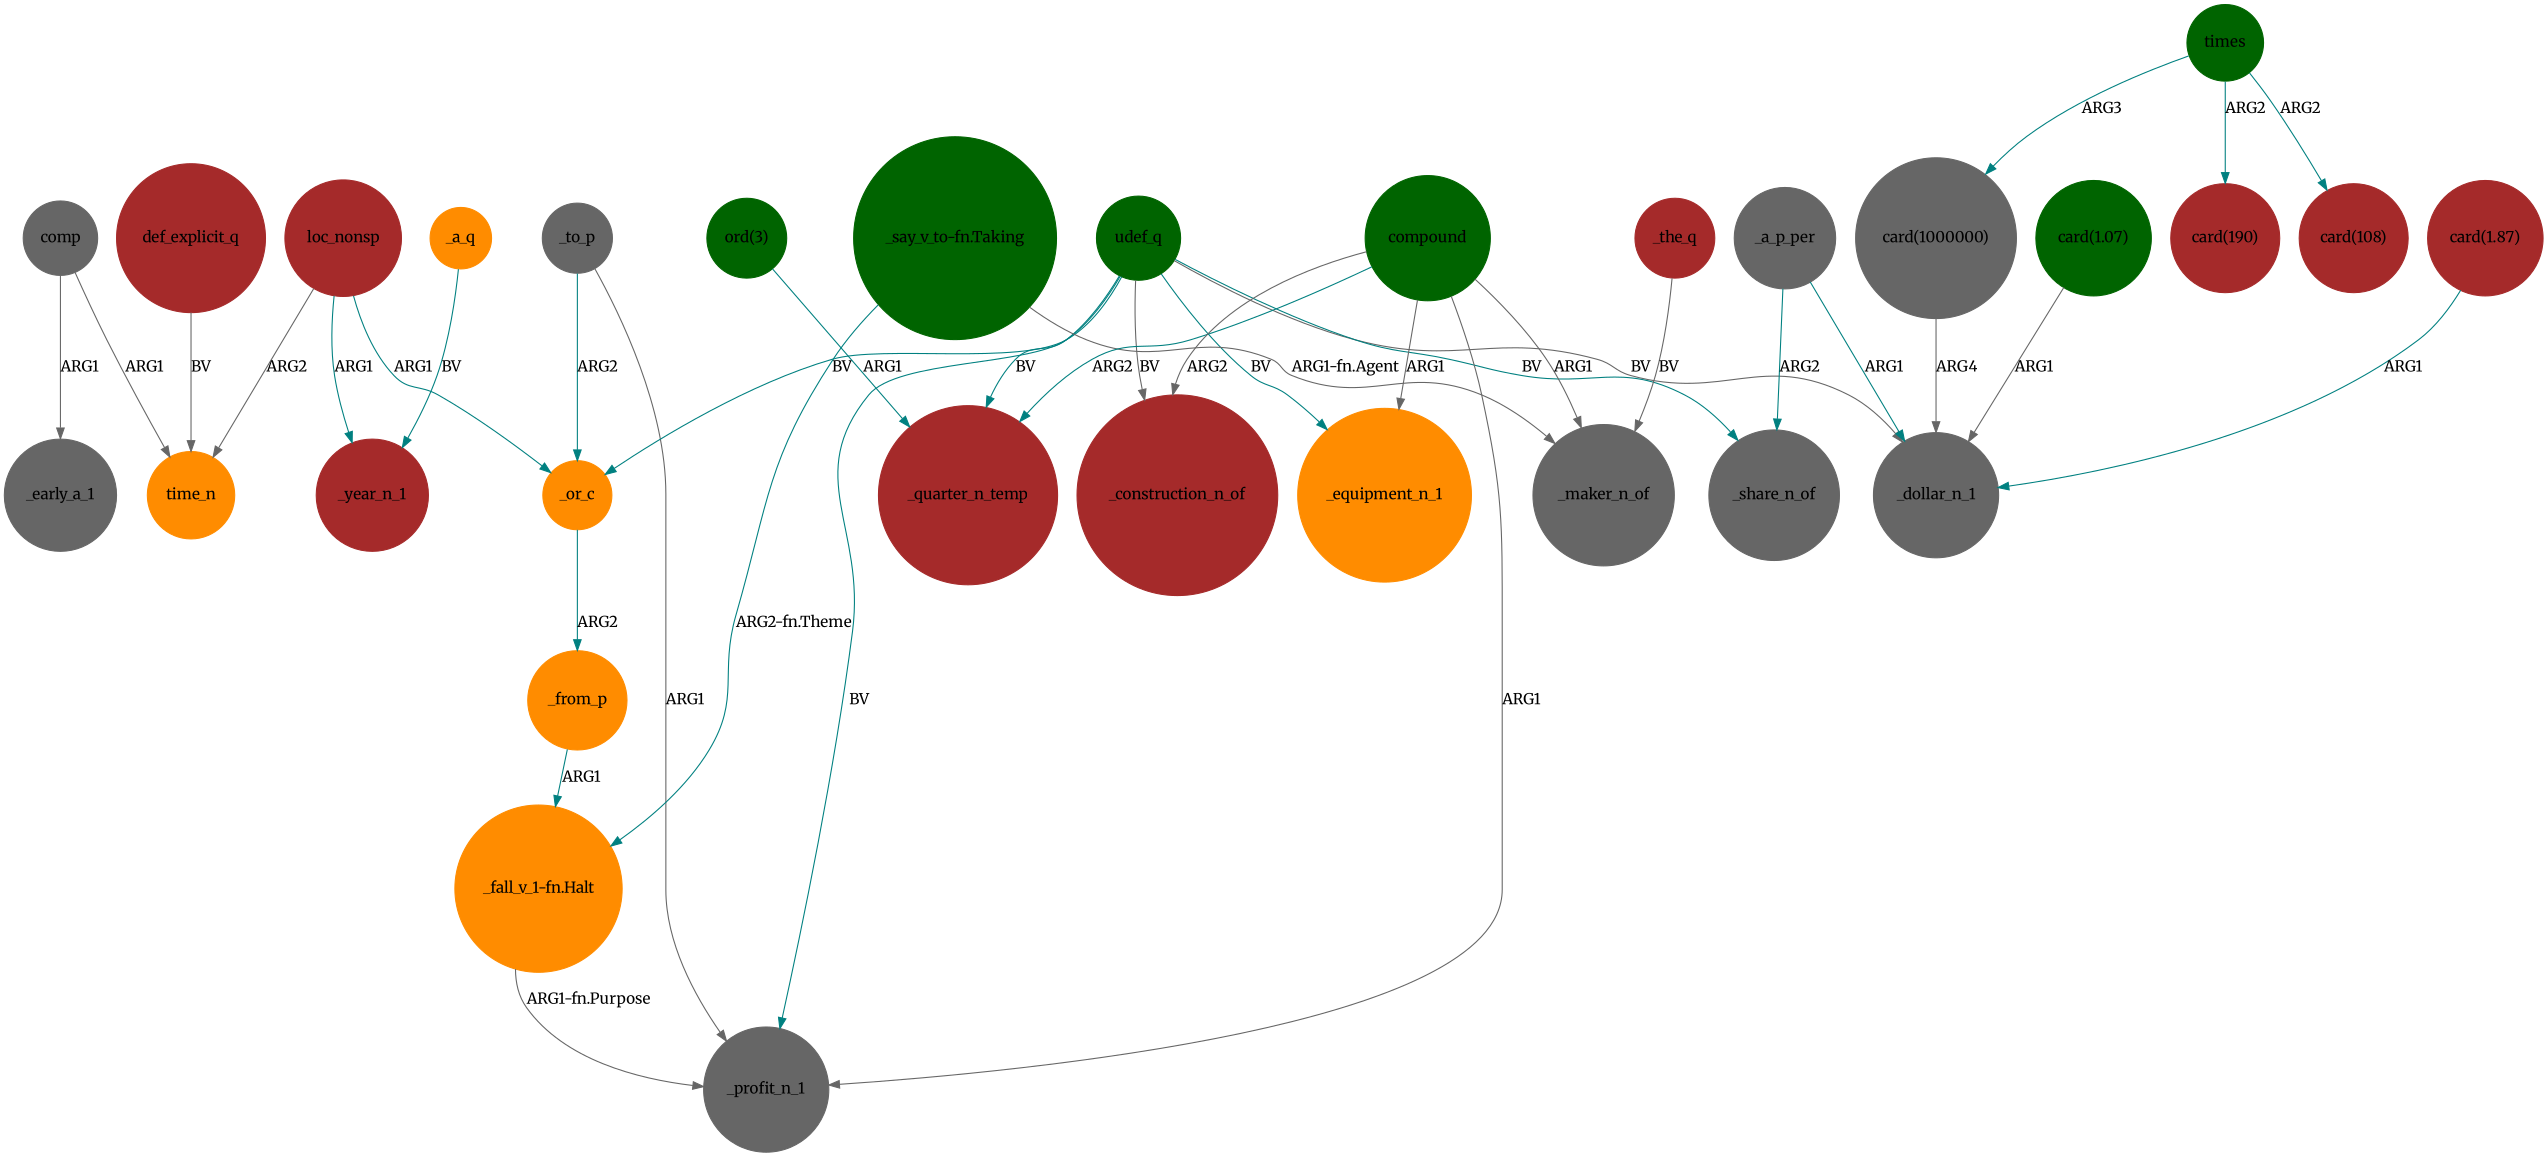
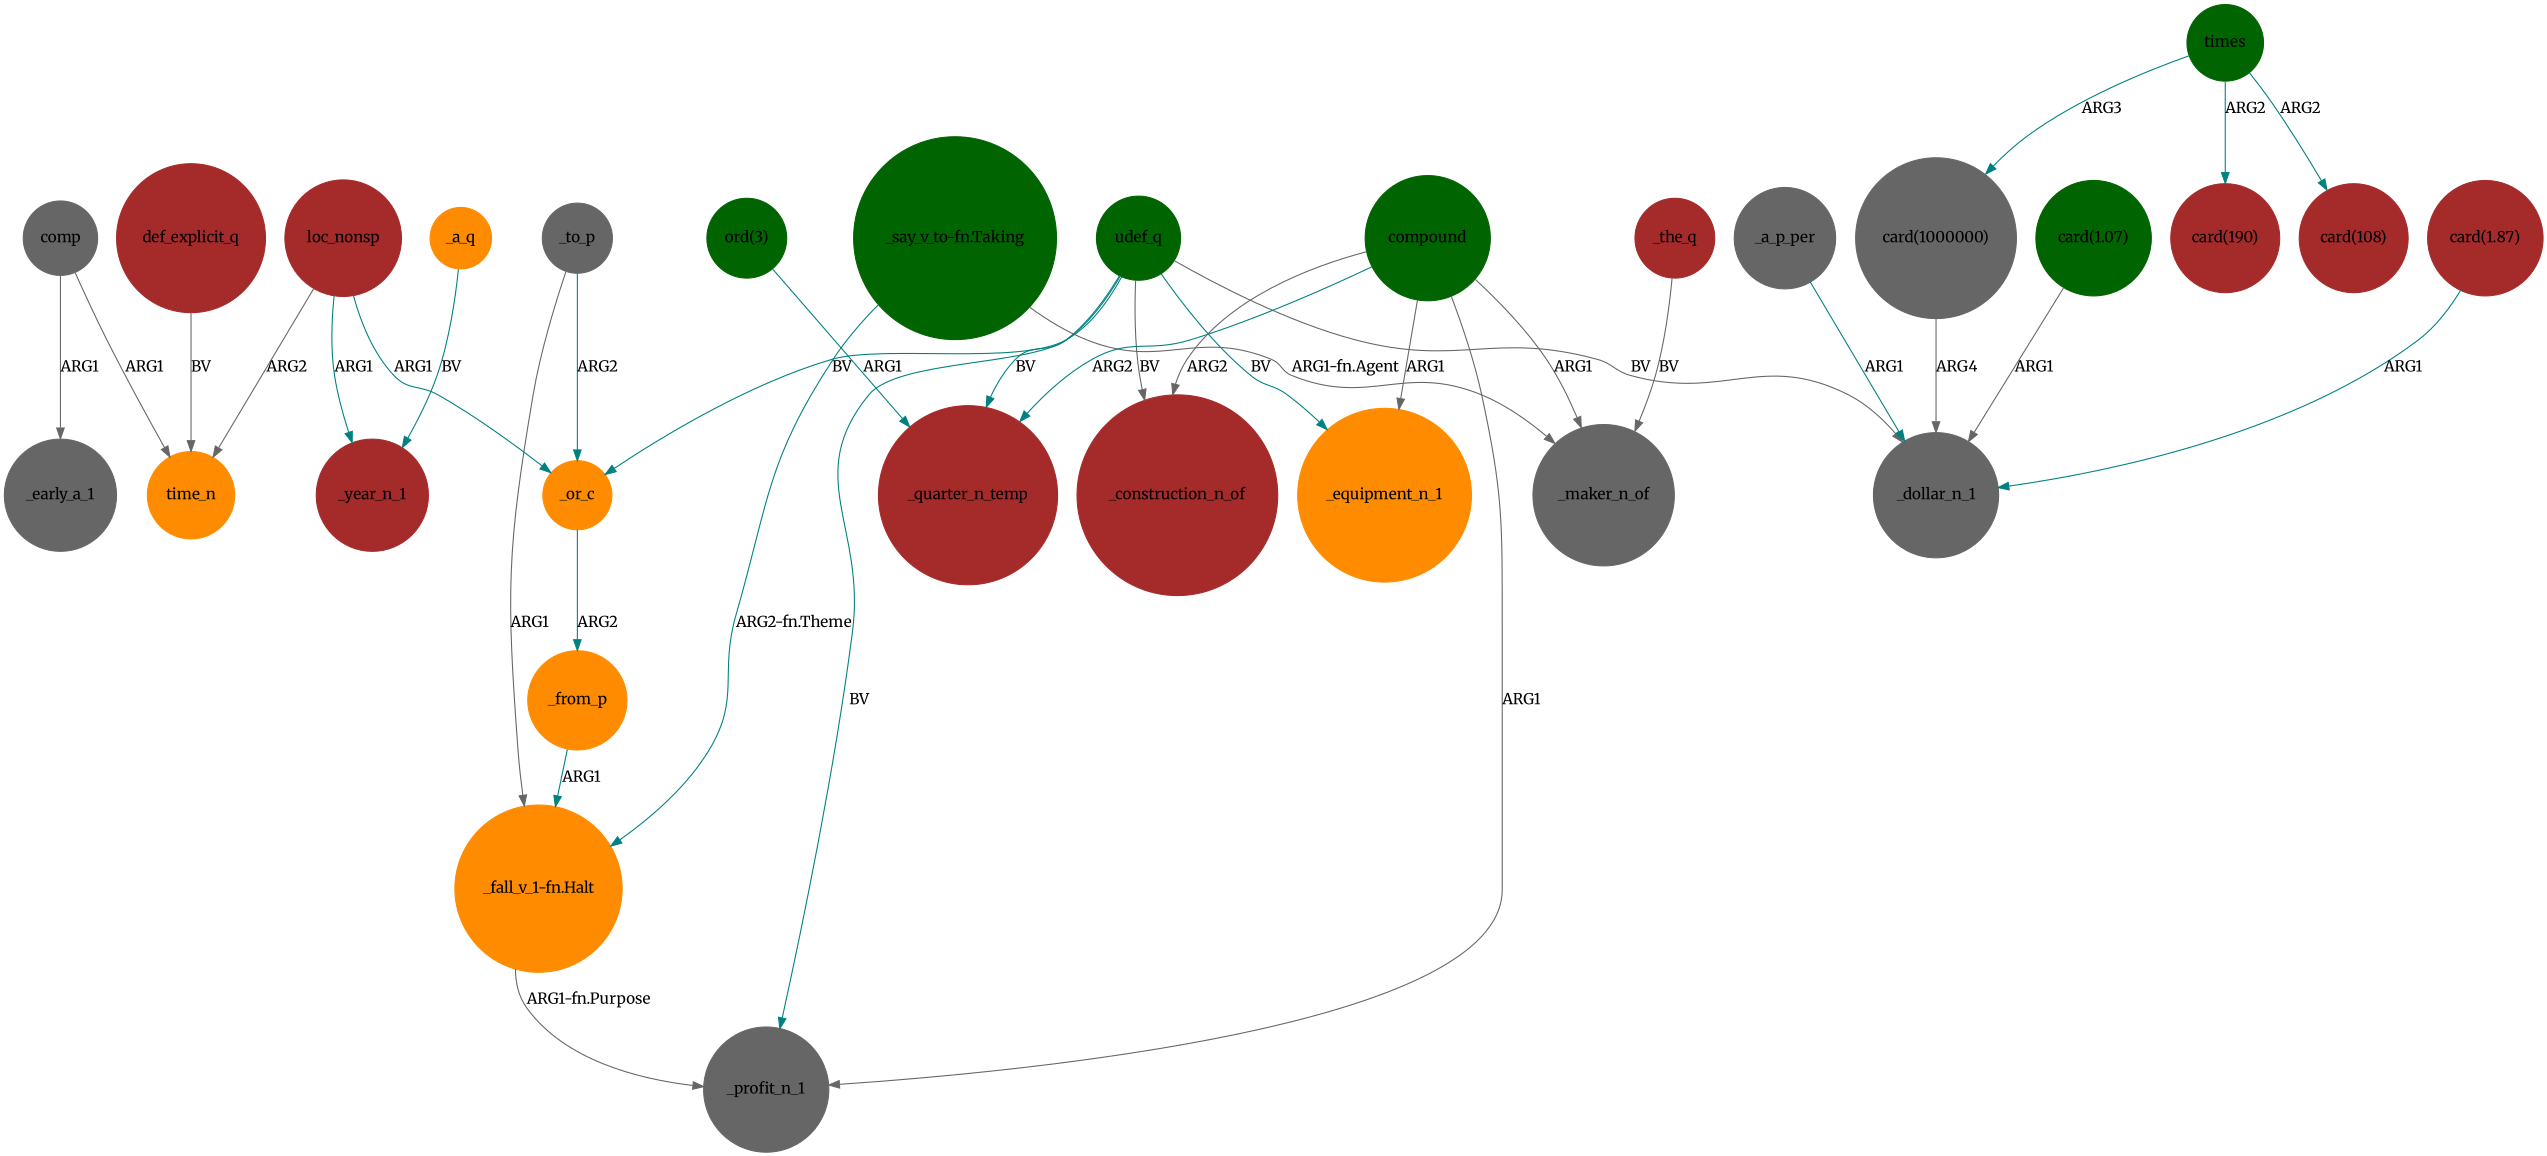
node "_share_n_of": removed
edge "_to_p" -> "_profit_n_1": now "_to_p" -> "_fall_v_1-fn.Halt"
